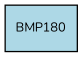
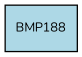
node "BMP180": label "BMP180" -> "BMP188"
